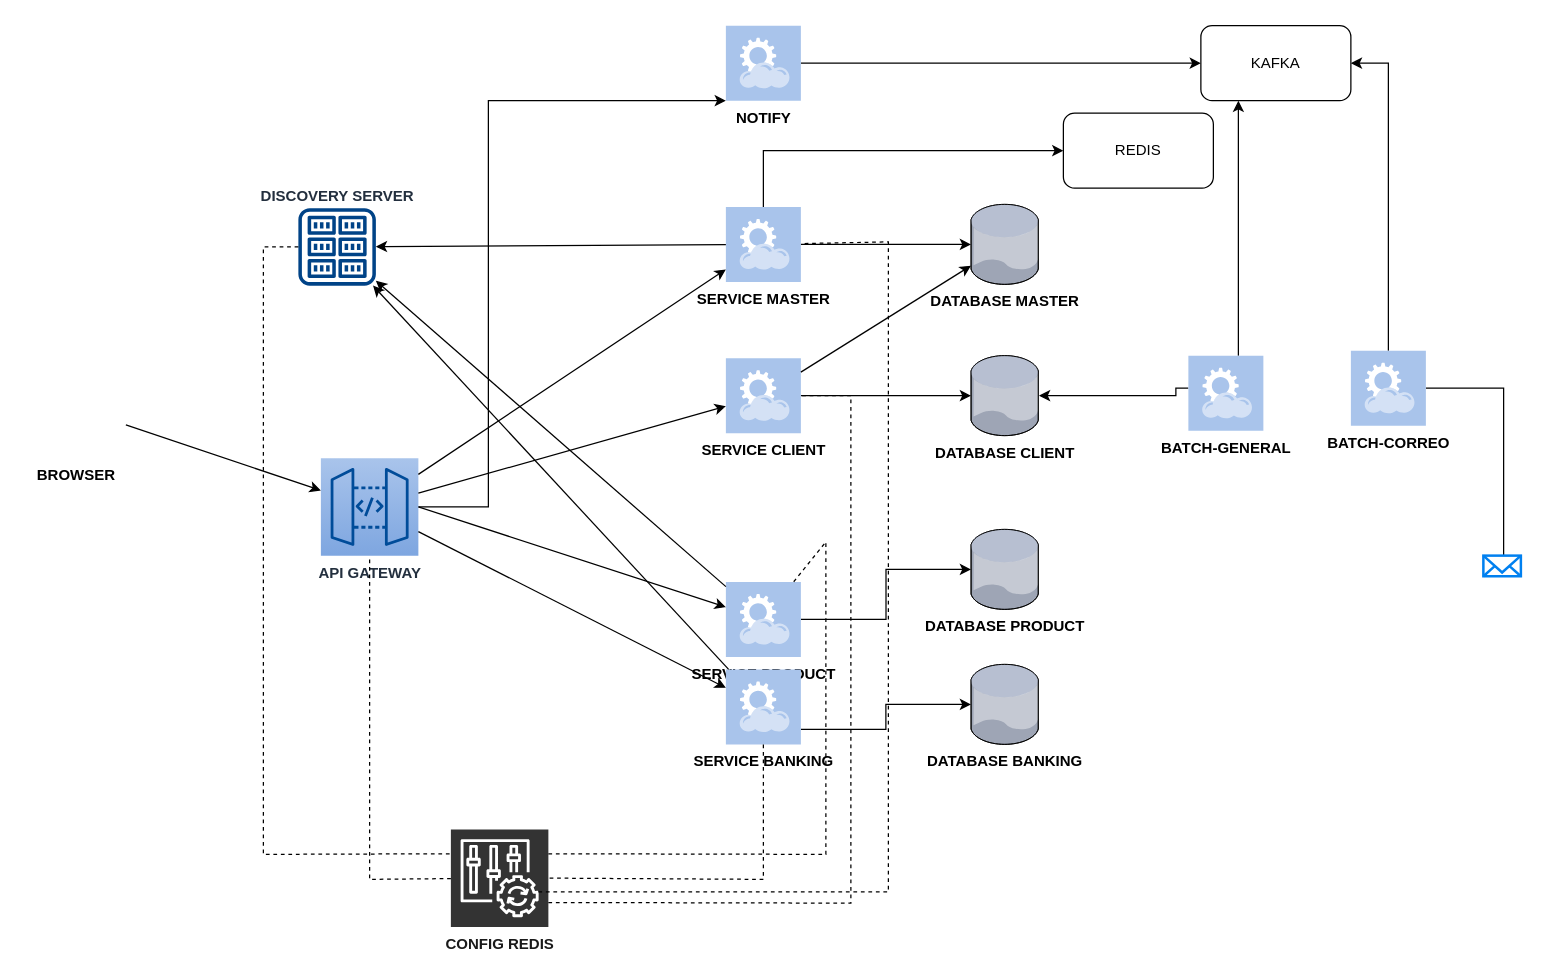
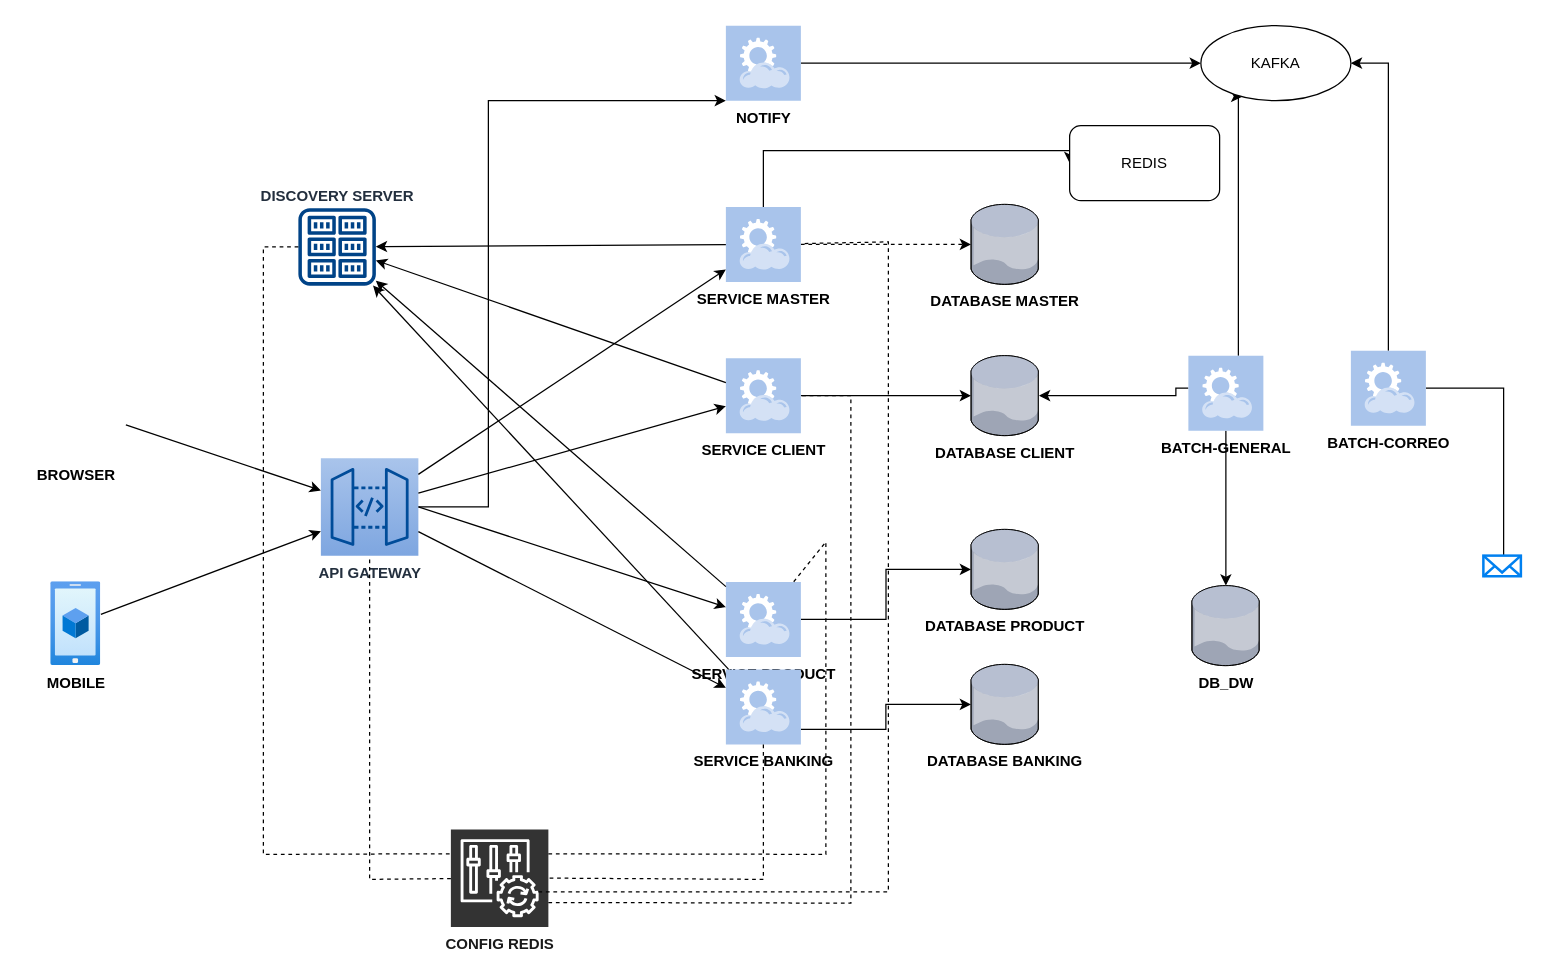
node "KAFKA": shape rounded rectangle -> ellipse
node "REDIS": moved (1138, 151) -> (1144, 163)
edge "SERVICE MASTER" -> "DATABASE MASTER": style solid -> dashed
edge "SERVICE CLIENT" -> "DATABASE MASTER": now "SERVICE CLIENT" -> "DISCOVERY SERVER"
edge "BATCH-GENERAL" -> "DB_DW": added
edge "MOBILE" -> "API GATEWAY": added
node "MOBILE": added
node "DB_DW": added
